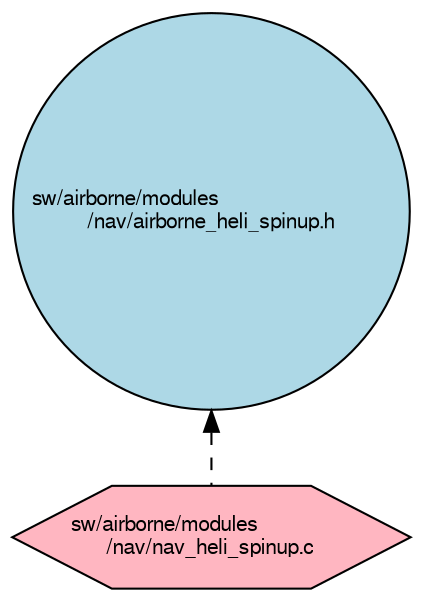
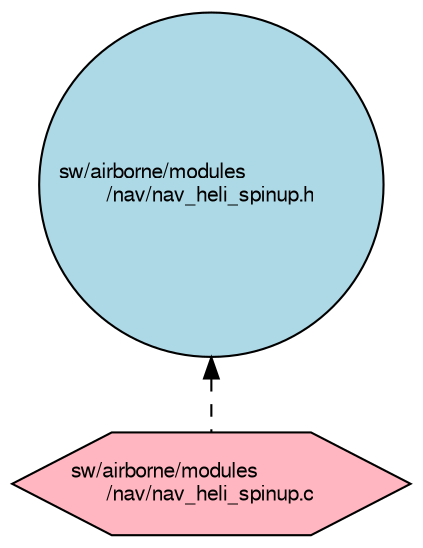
node "sw/airborne/modules /nav/airborne_heli_spinup.h": label "sw/airborne/modules /nav/airborne_heli_spinup.h" -> "sw/airborne/modules /nav/nav_heli_spinup.h"
